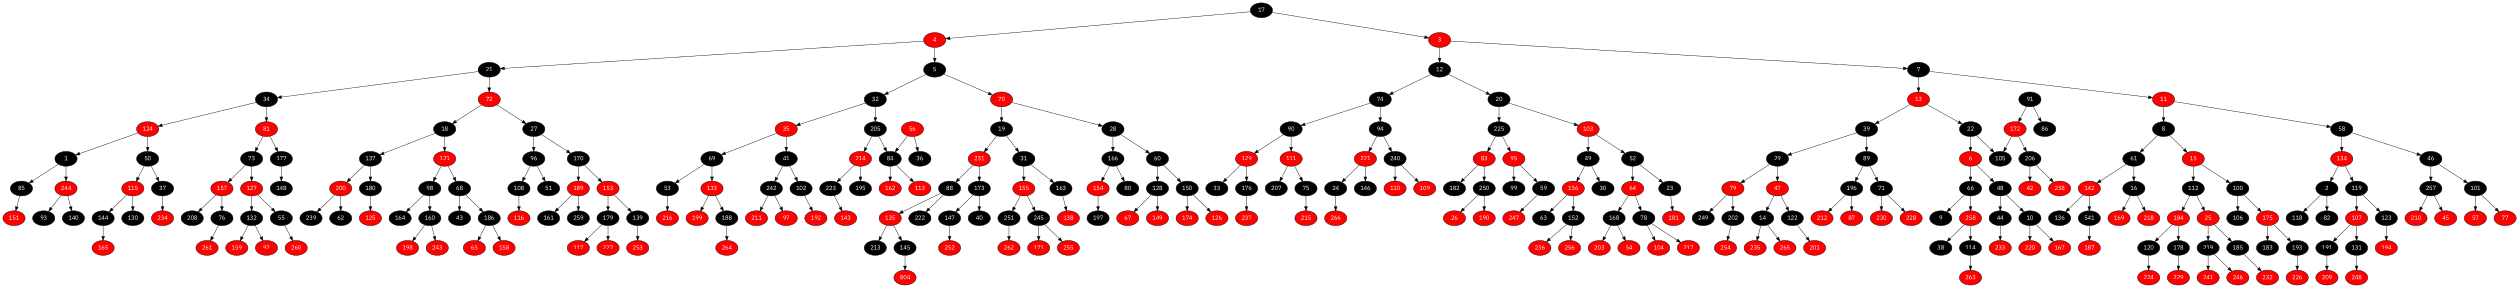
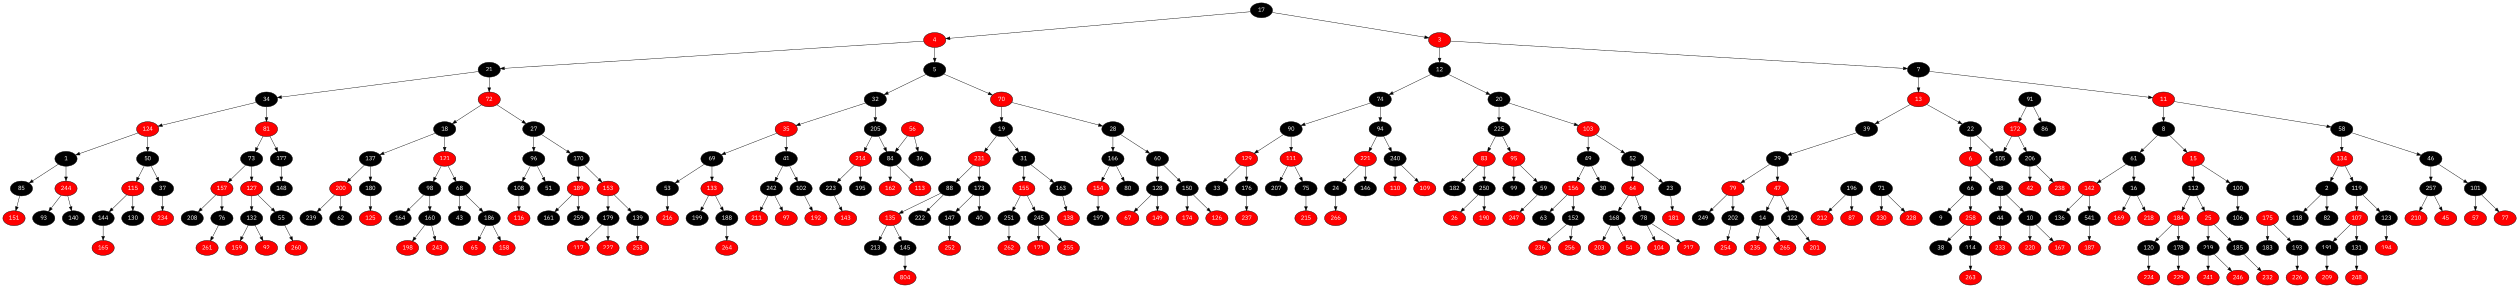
node "89": removed
edge "100" -> "175": removed
node "199": fillcolor red -> black
